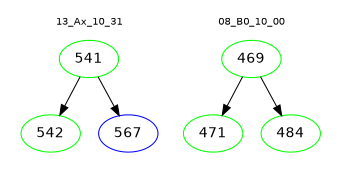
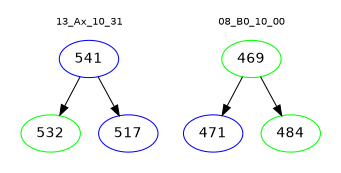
node "541": color green -> blue
node "542": label "542" -> "532"
node "567": label "567" -> "517"
node "471": color green -> blue
